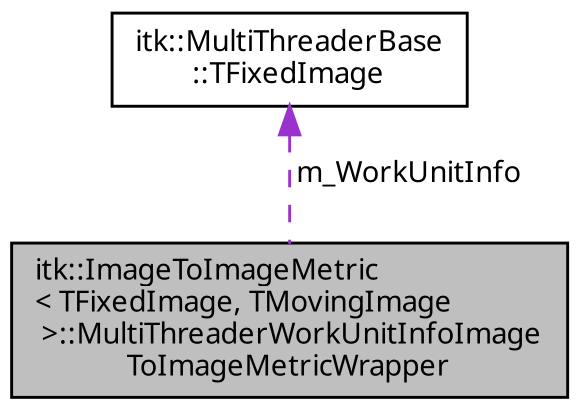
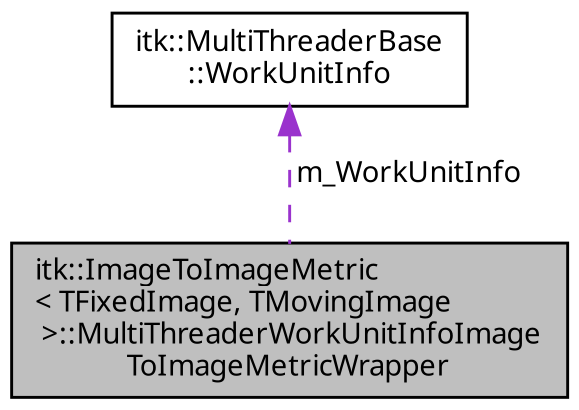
node "itk::MultiThreaderBase ::TFixedImage": label "itk::MultiThreaderBase ::TFixedImage" -> "itk::MultiThreaderBase ::WorkUnitInfo"
